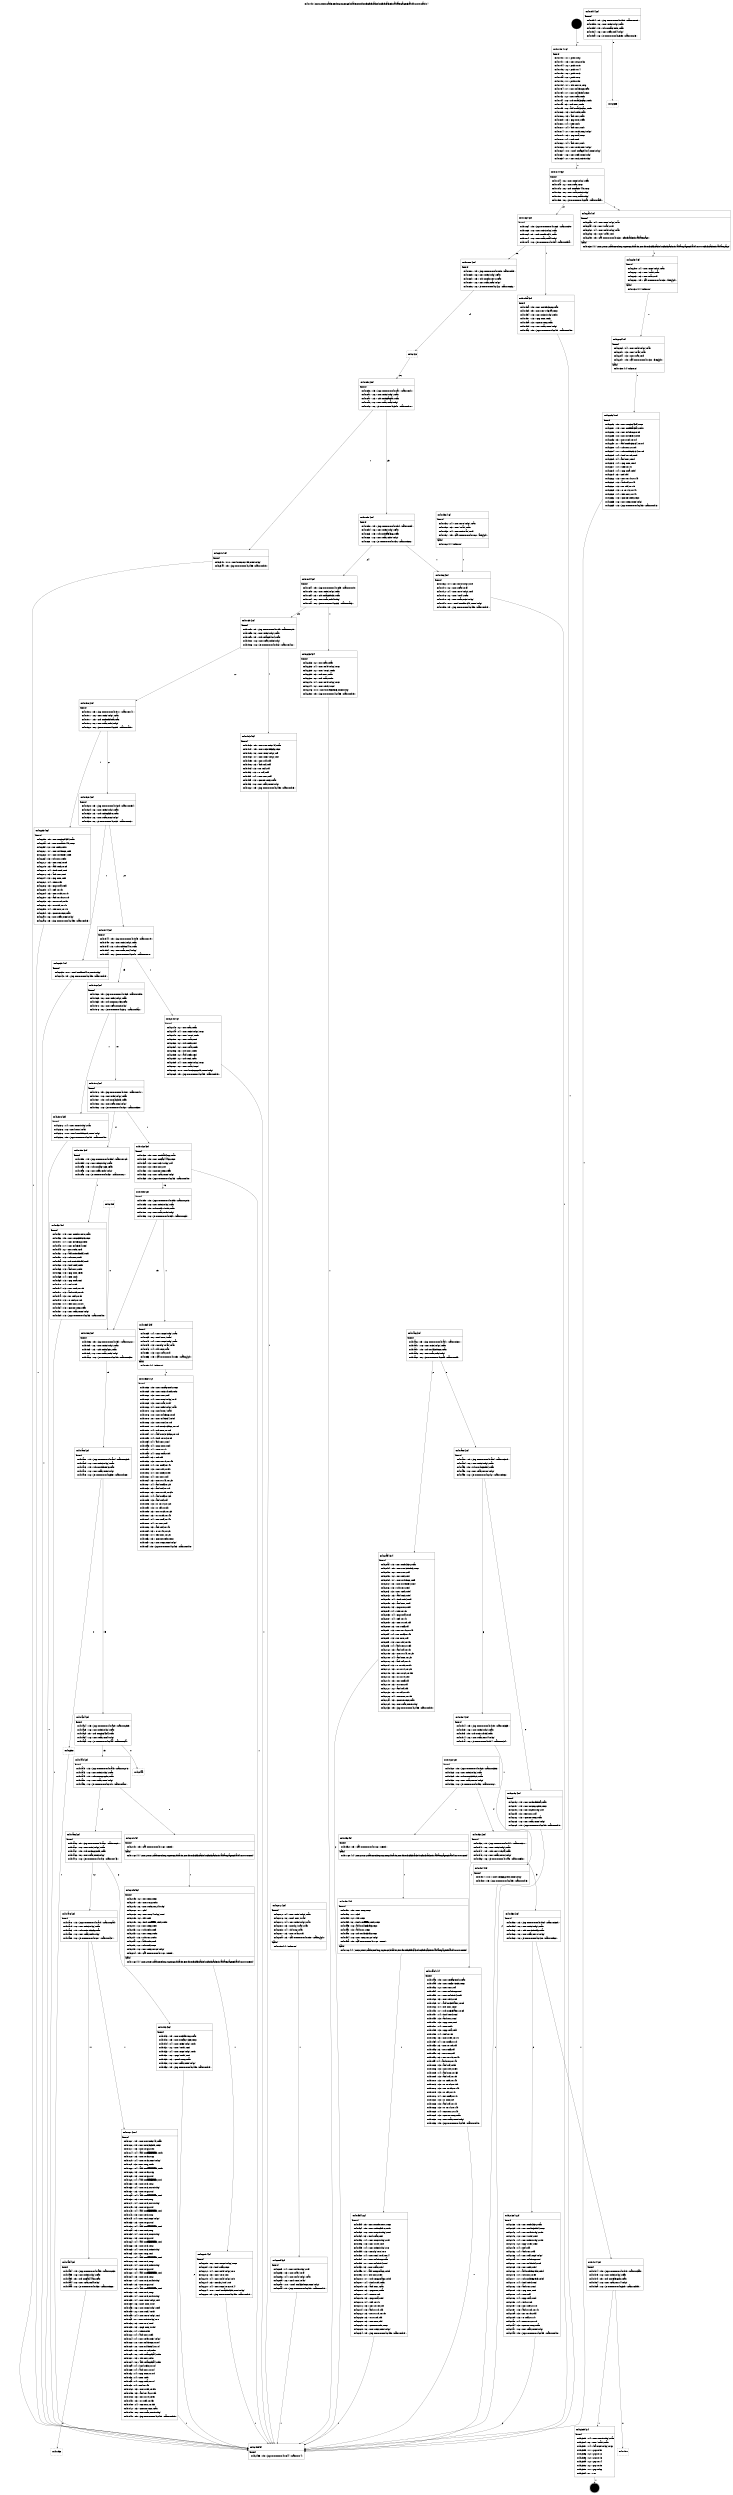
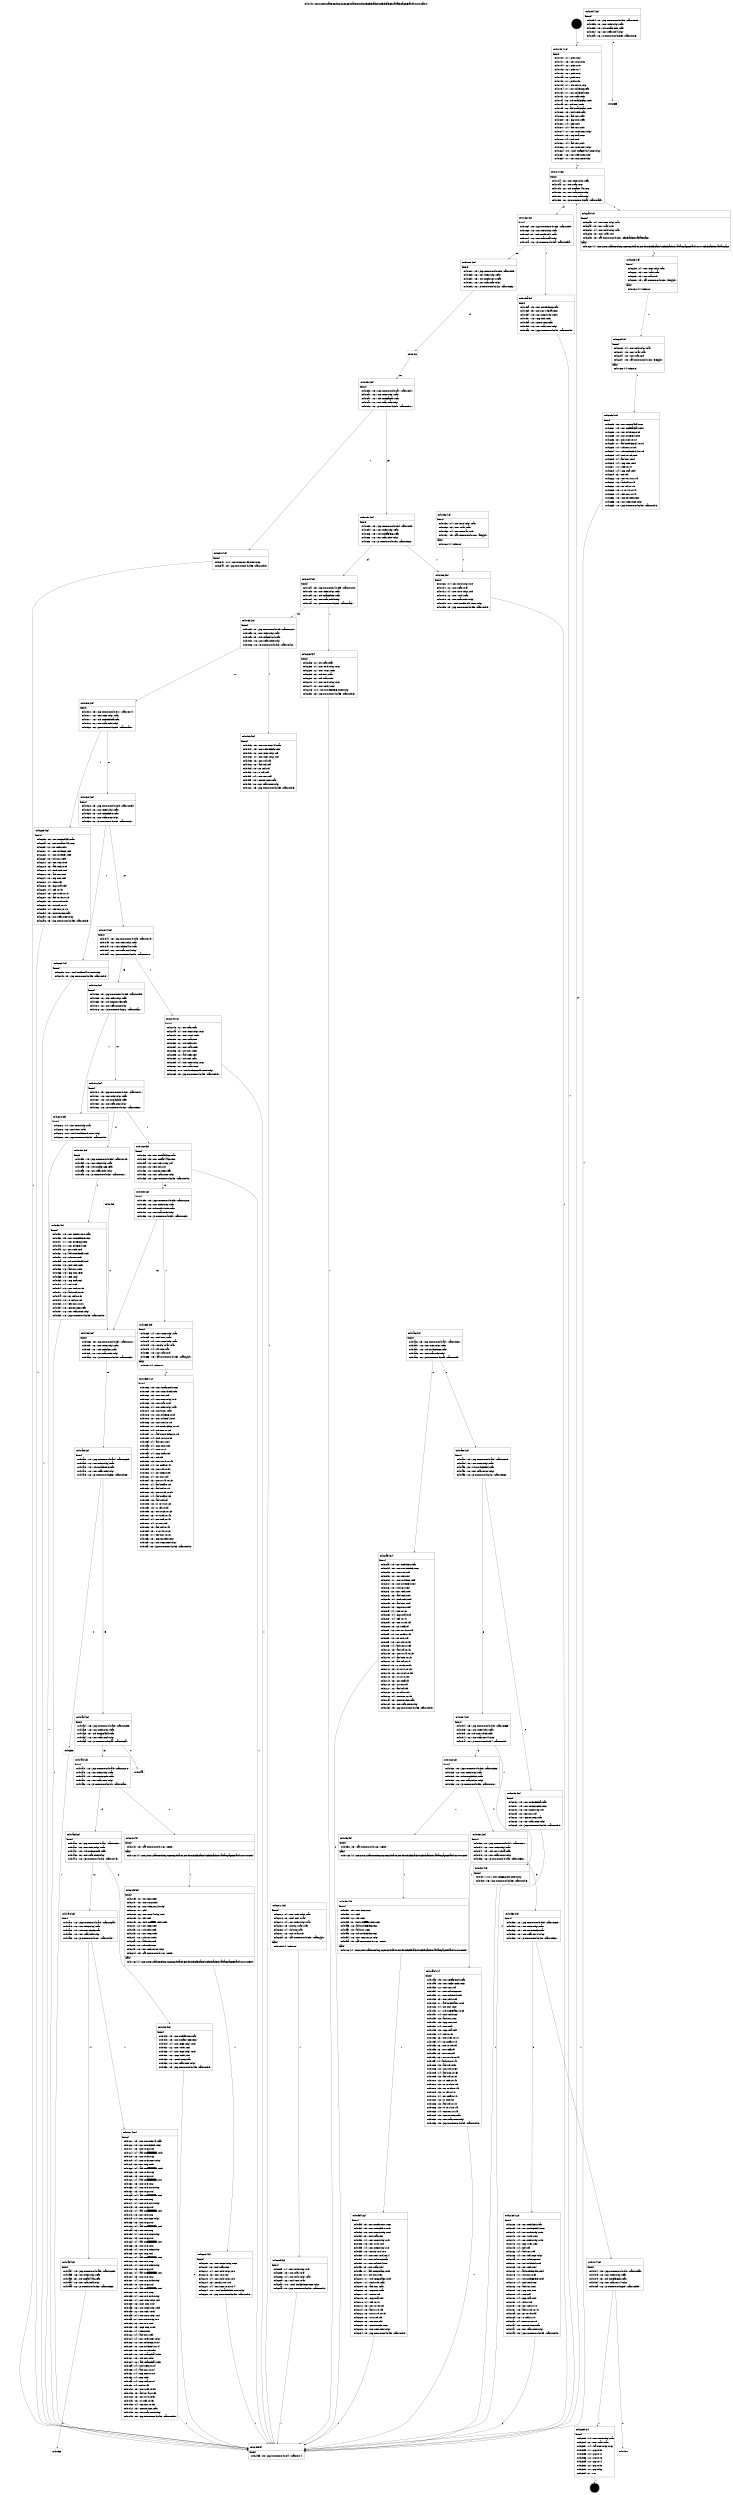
edge "0x4024e5 [5]" -> "0x401844 [32]": added, label "27"
edge "0x401b04 [28]" -> "0x401b20 [28]": added, label "5"
